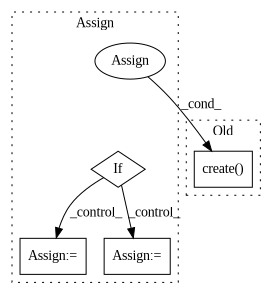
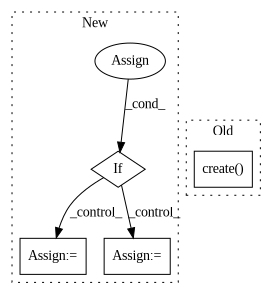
cluster "Assign": label "Assign" -> "New"
edge "Assign" -> "create()": now "Assign" -> "If"
